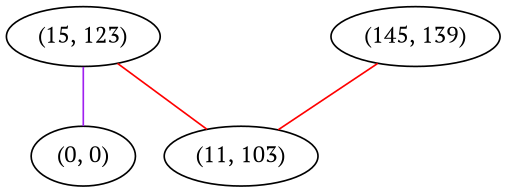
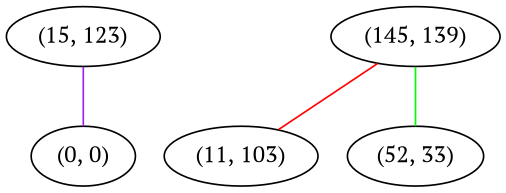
edge "(15, 123)" -- "(11, 103)": removed
node "(52, 33)": added
